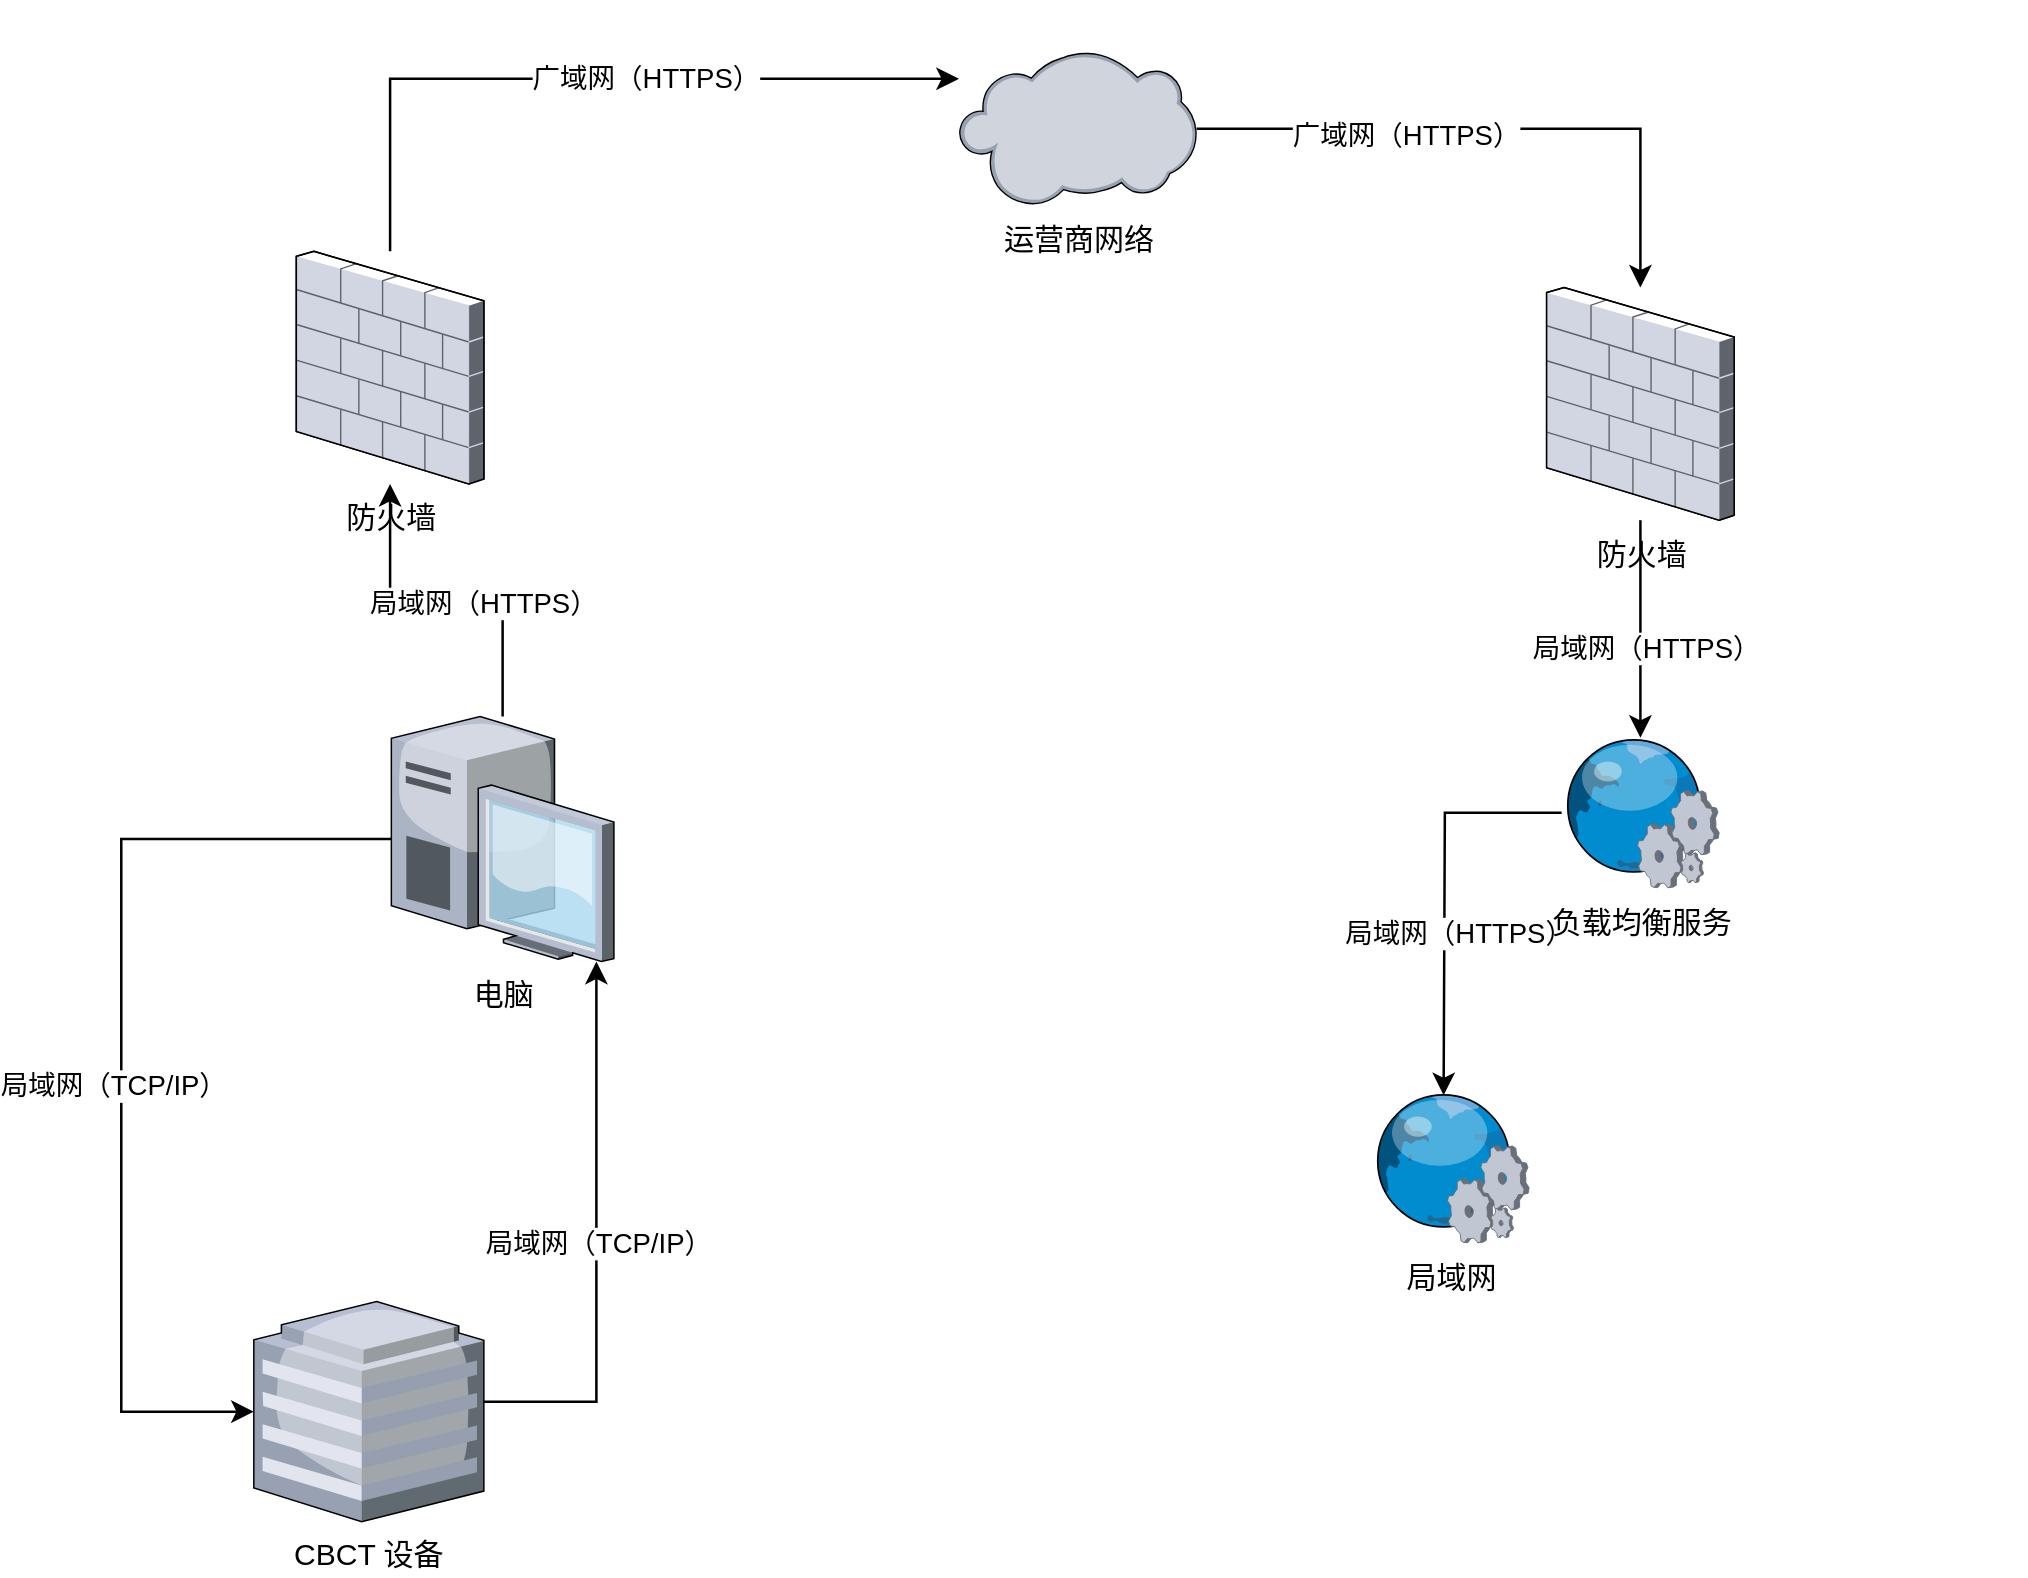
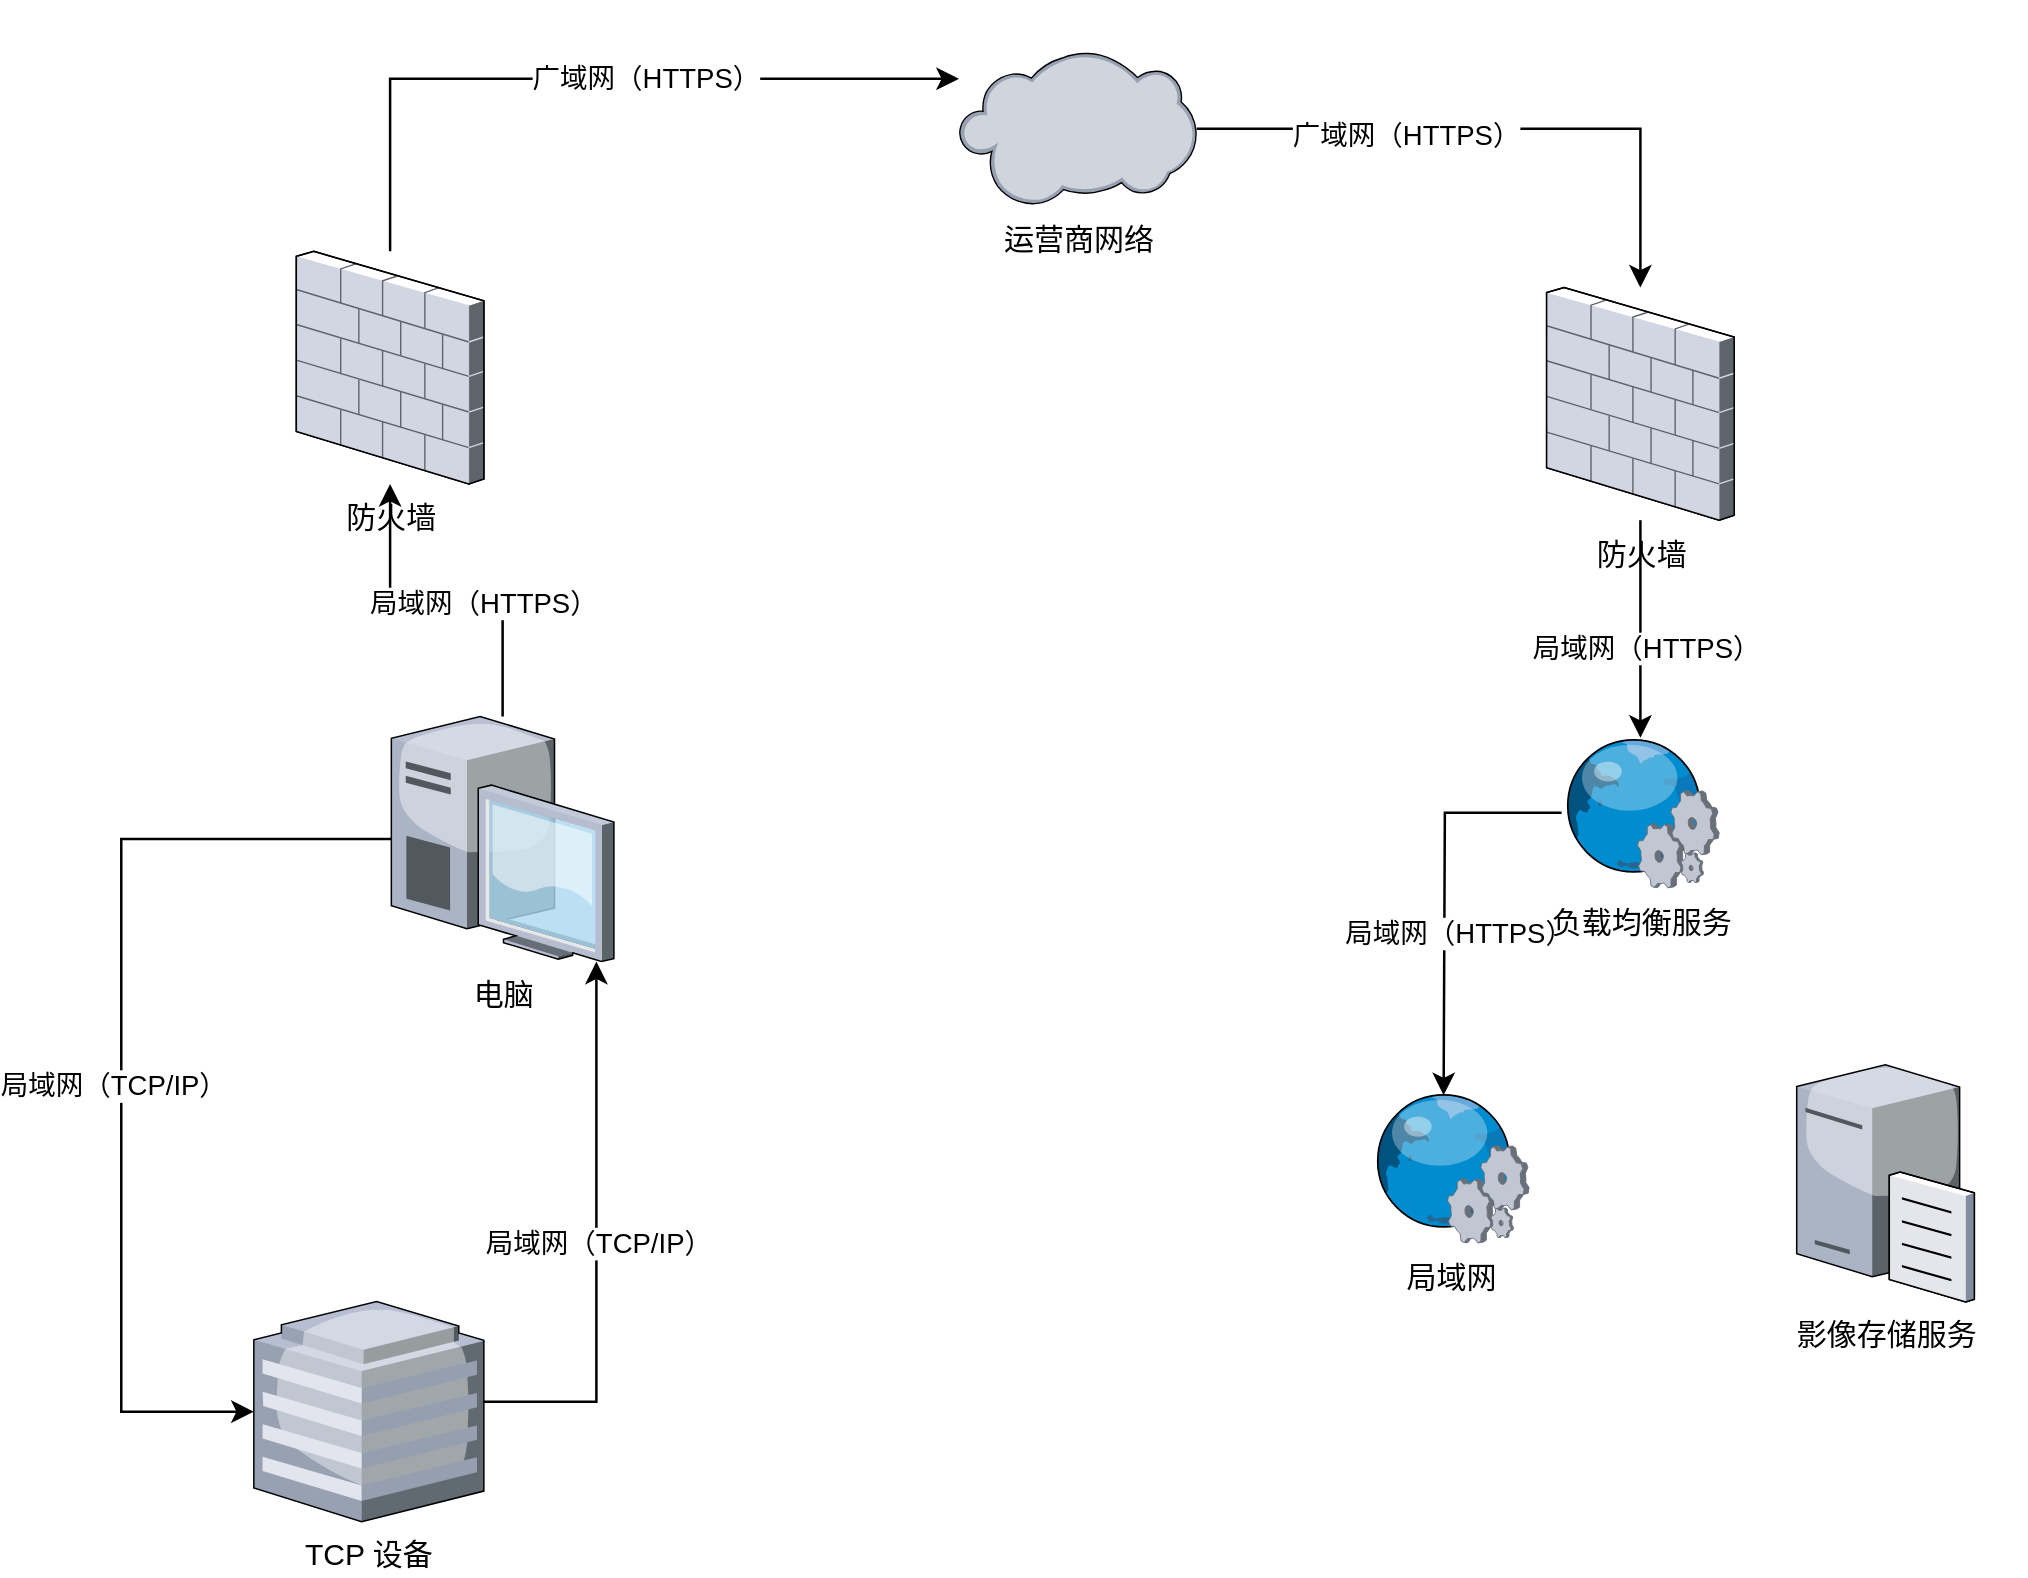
node "影像存储服务": added
node "CBCT 设备": label "CBCT 设备" -> "TCP 设备"
